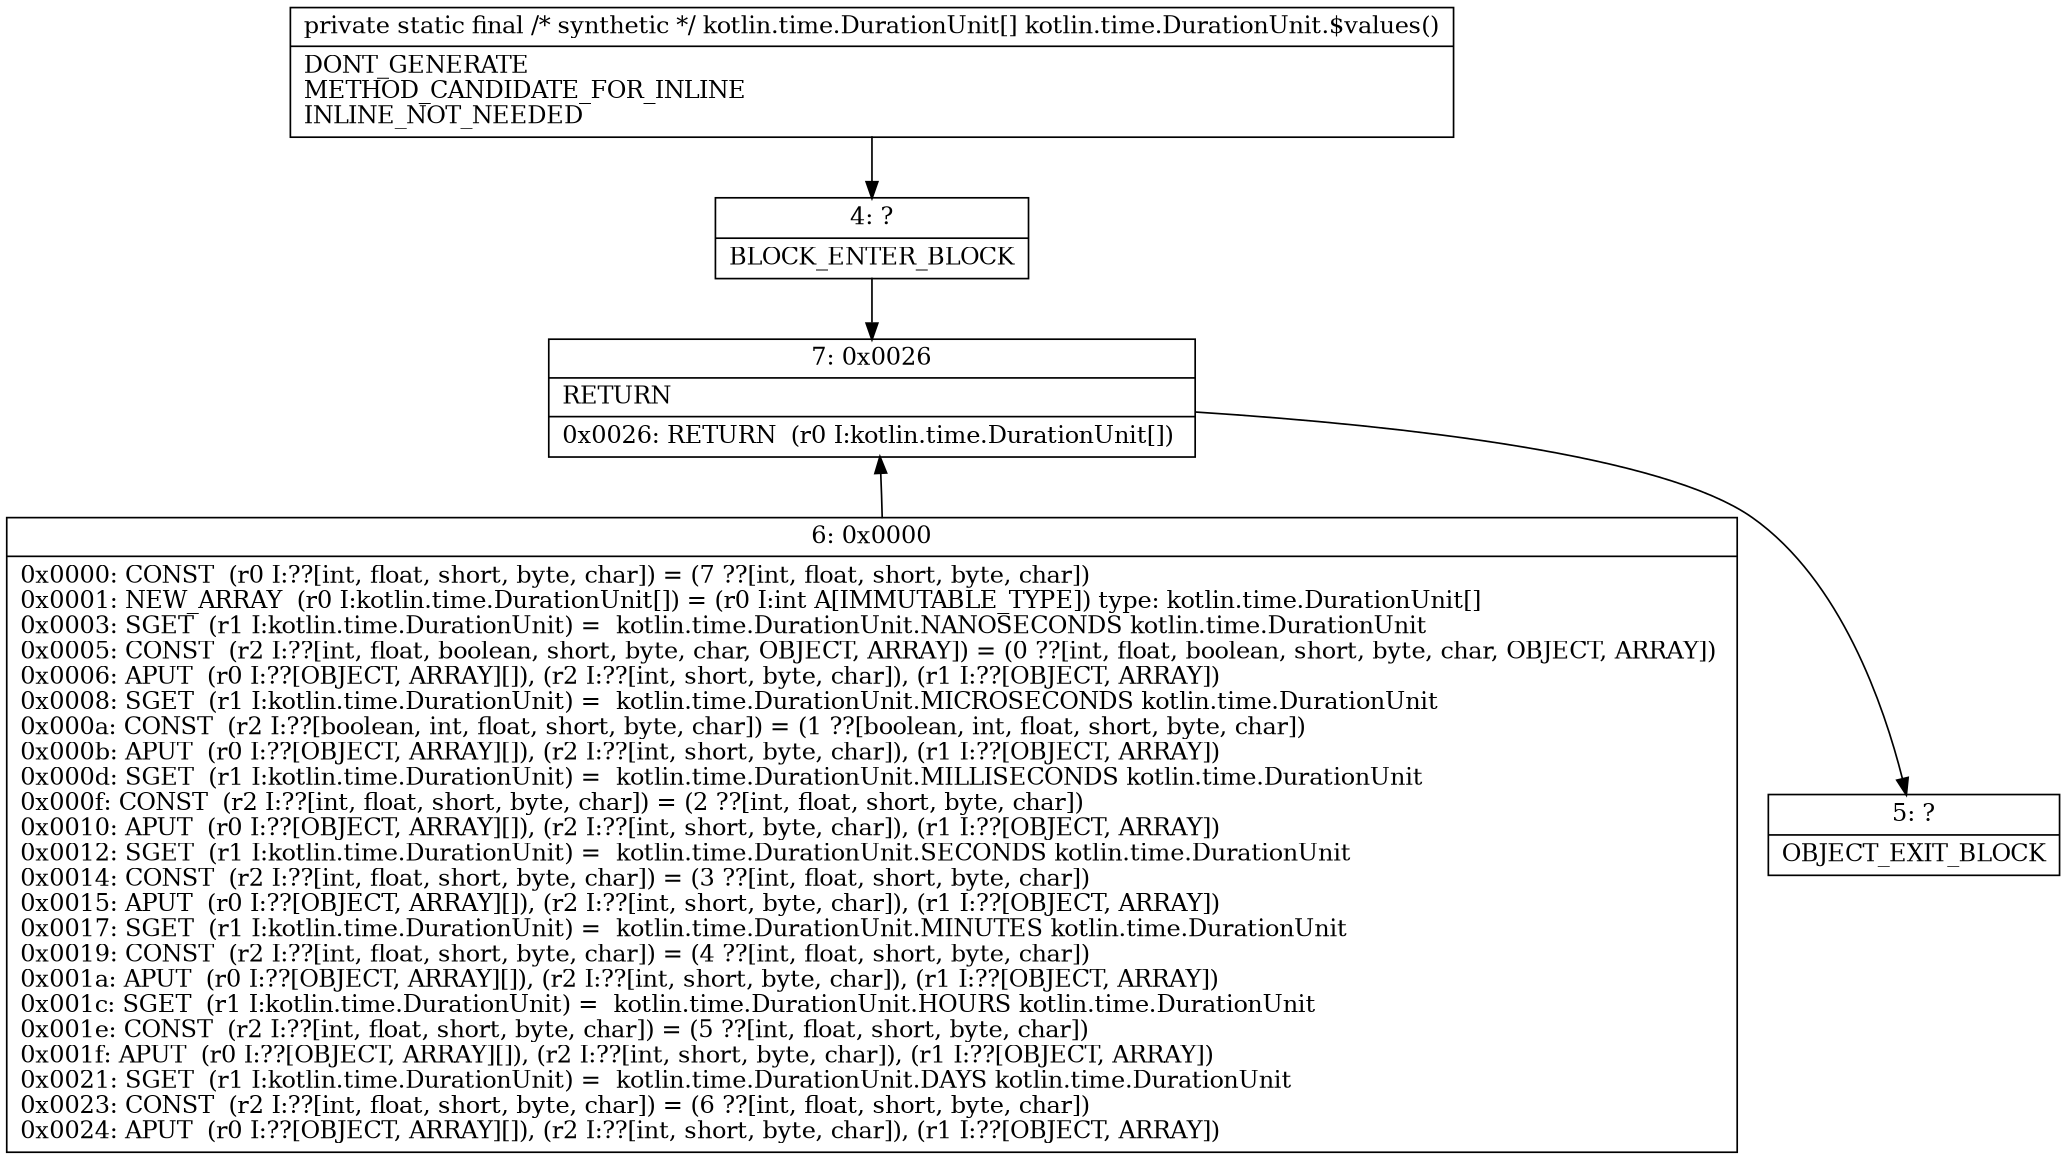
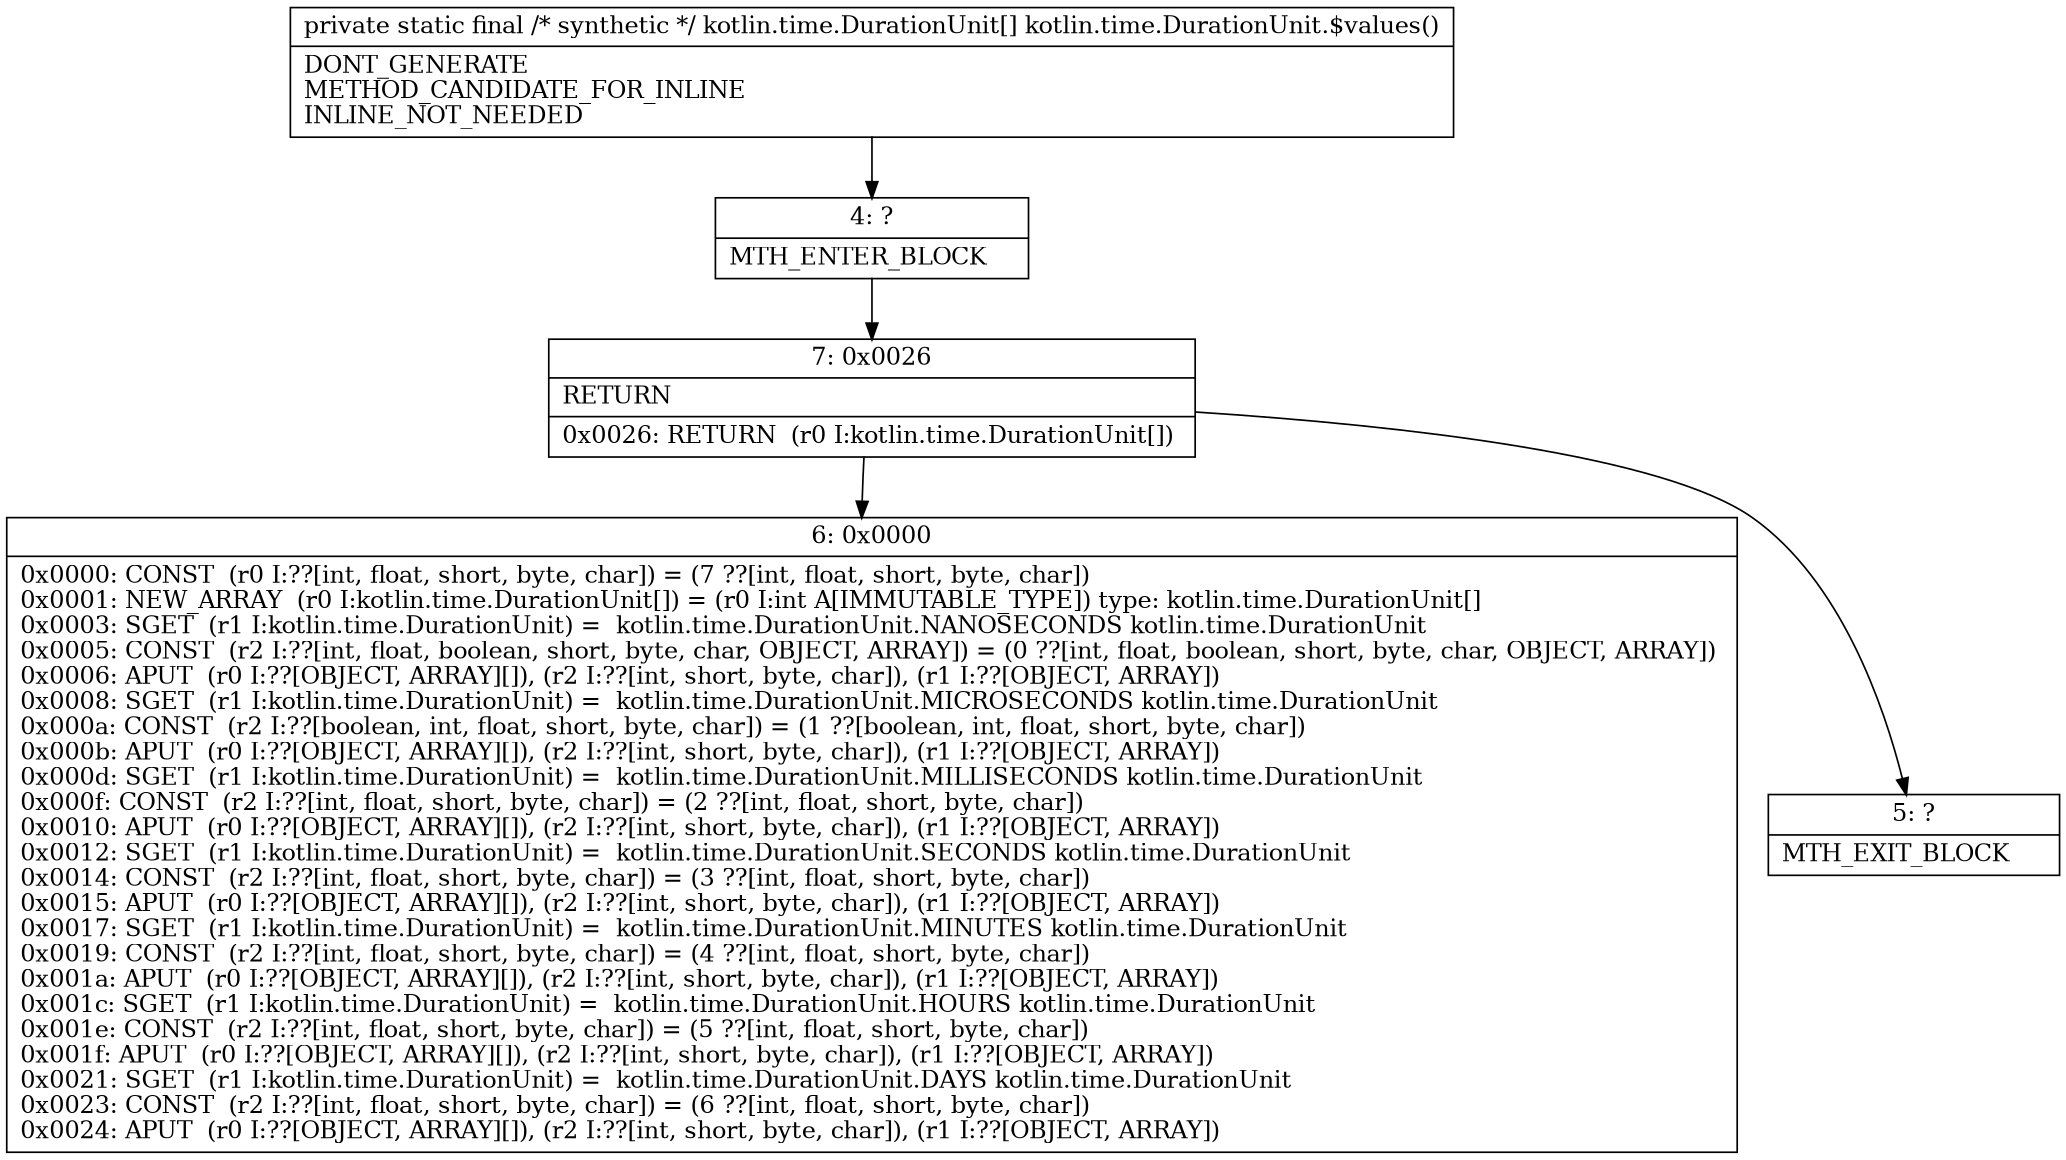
node "4: ?": text "BLOCK_ENTER_BLOCK" -> "MTH_ENTER_BLOCK"
edge "6: 0x0000" -> "7: 0x0026": reversed
node "5: ?": text "OBJECT_EXIT_BLOCK" -> "MTH_EXIT_BLOCK"
